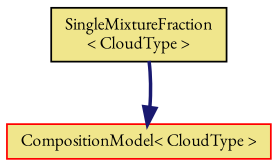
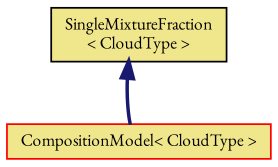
edge "SingleMixtureFraction < CloudType >" -> "CompositionModel< CloudType >": reversed
